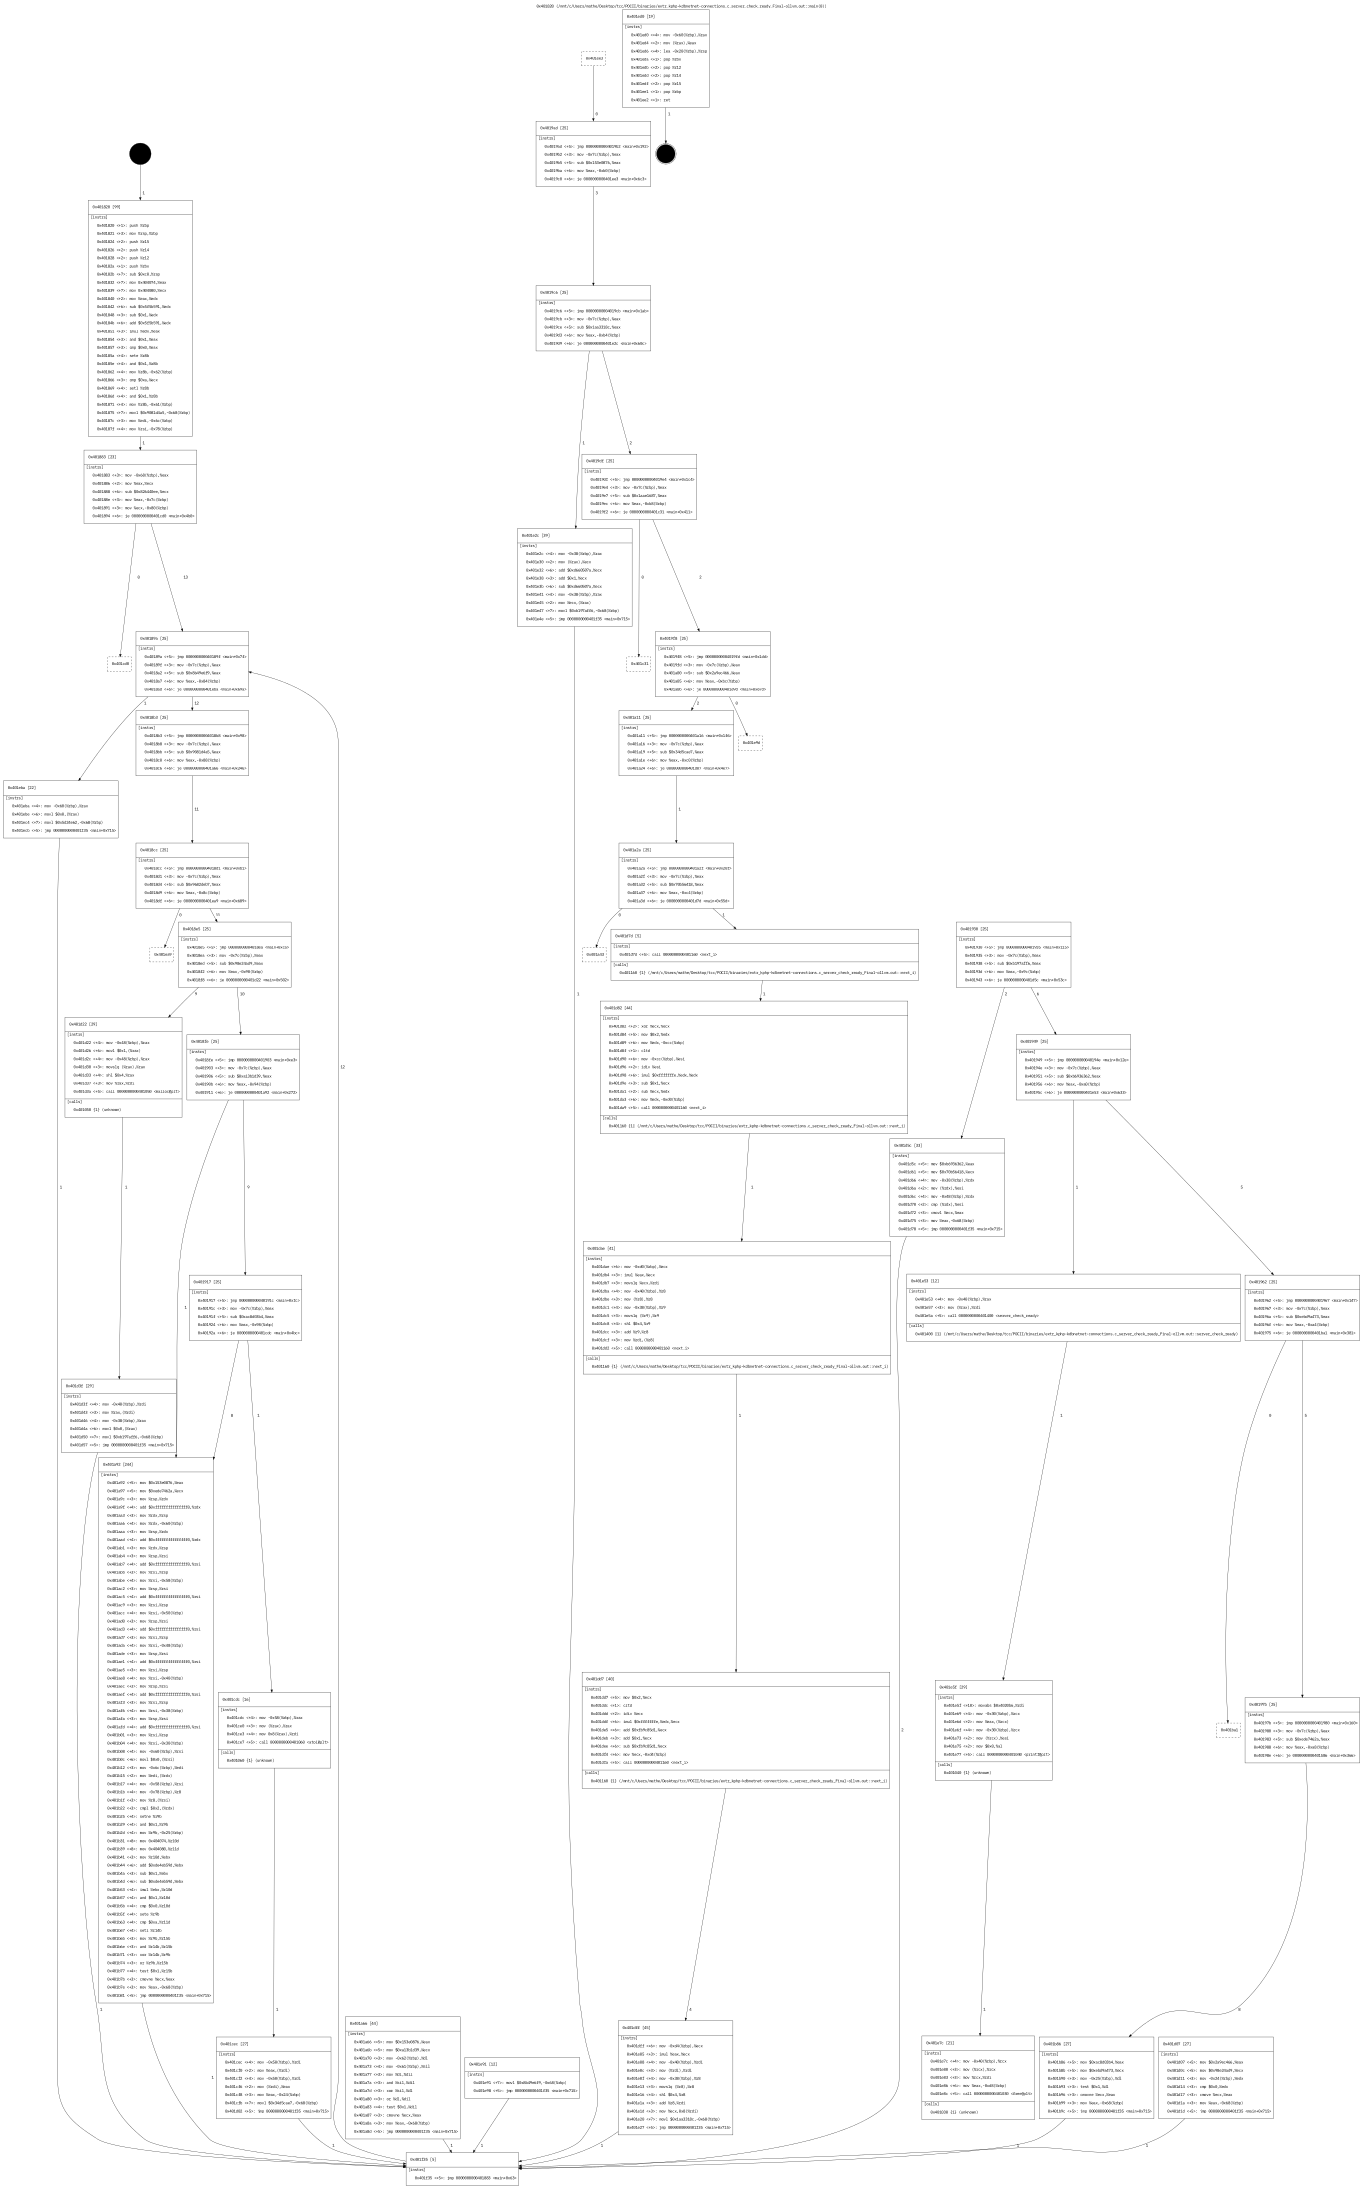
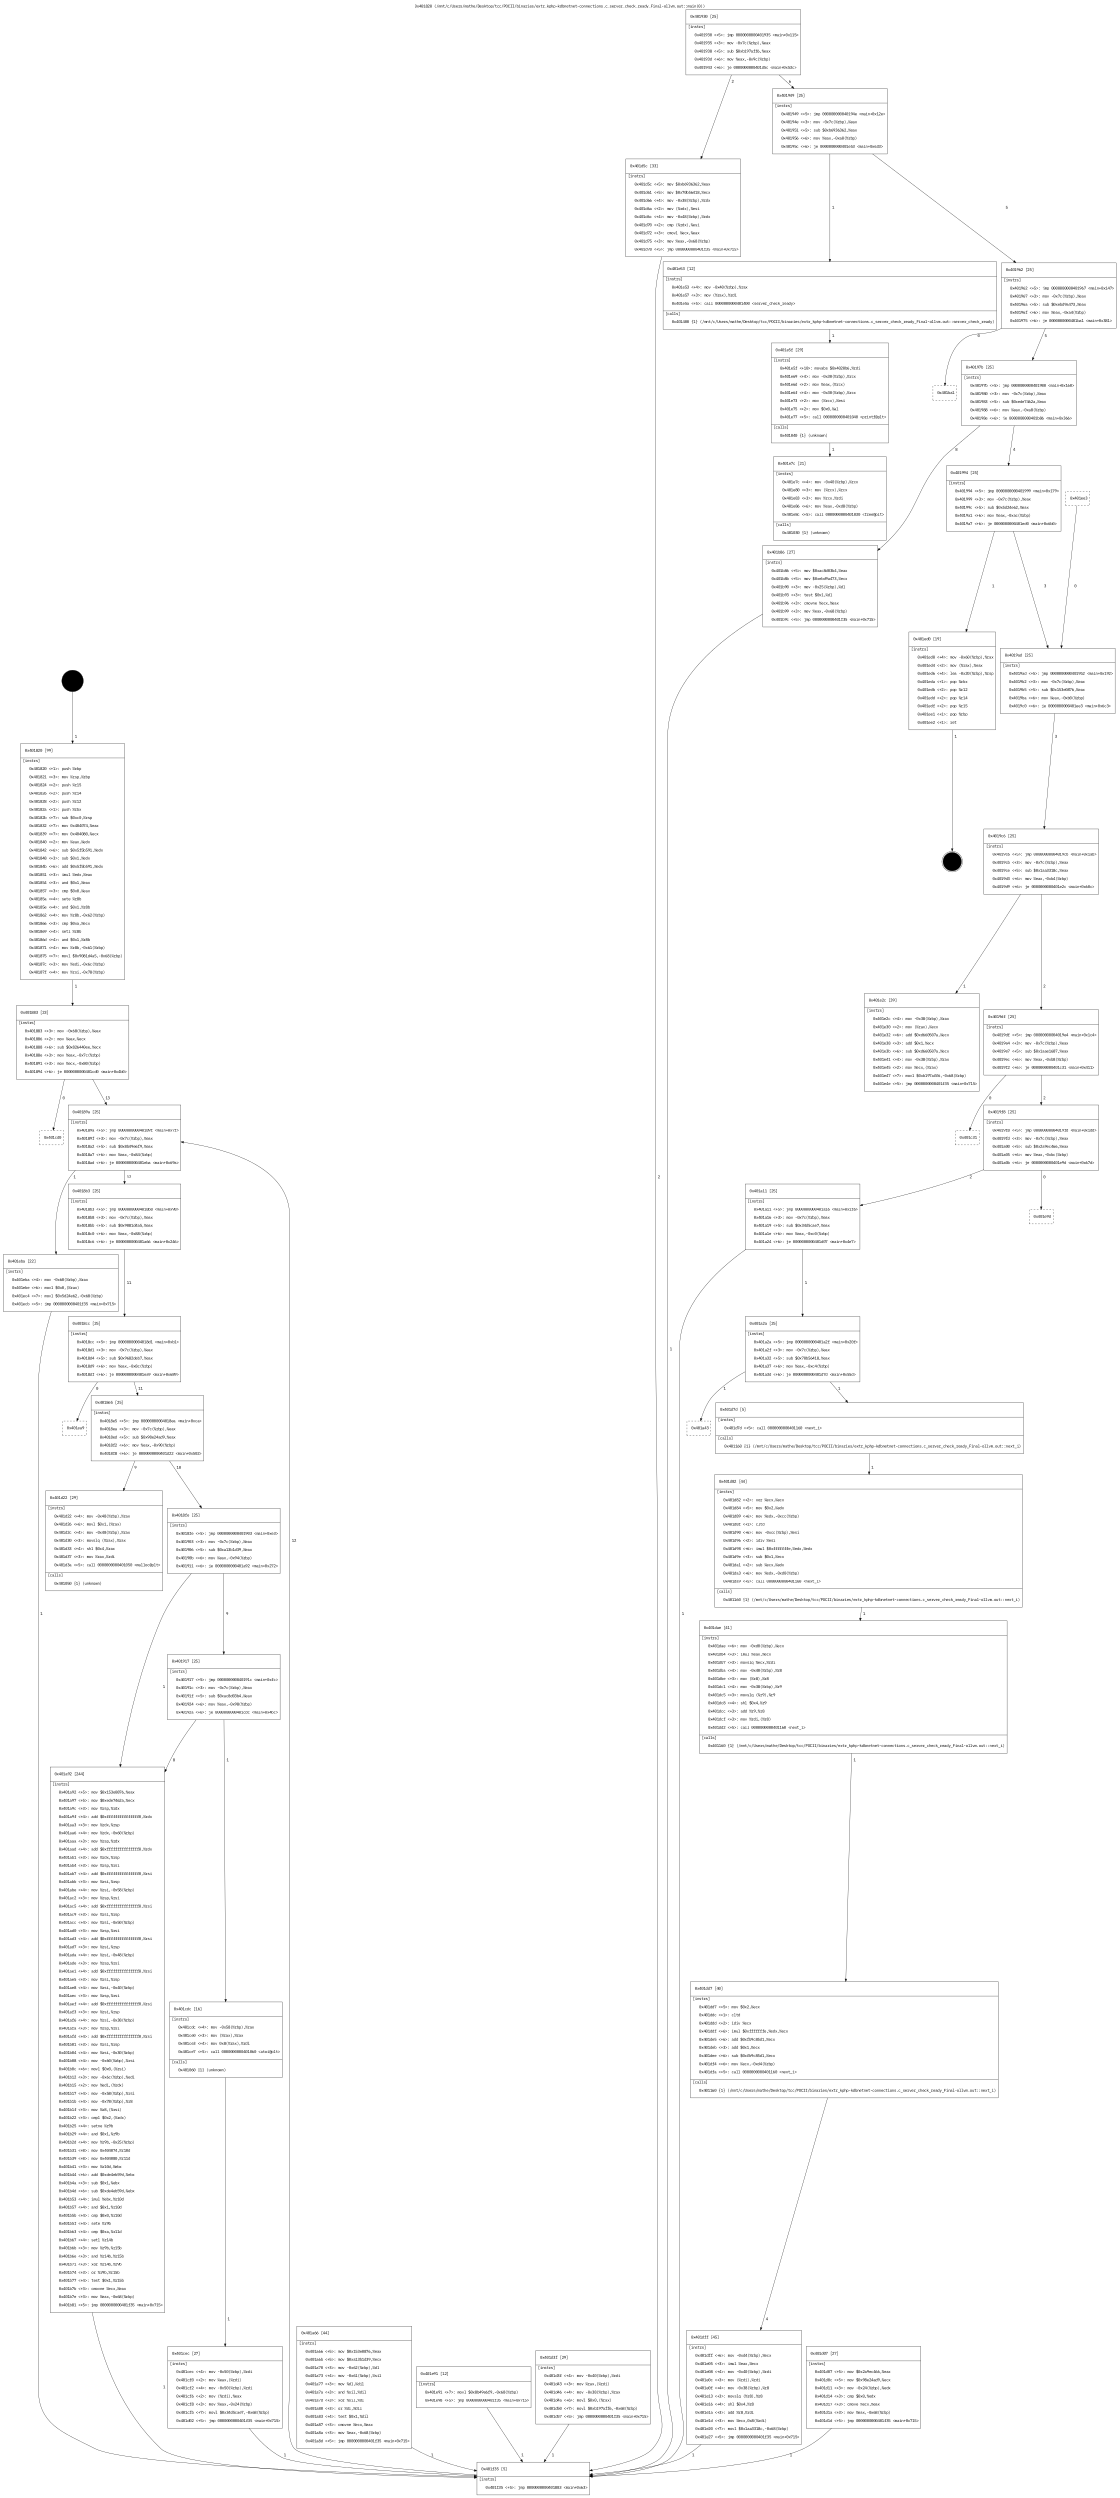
node "0x401994 [25]": added
edge "0x401a2a [25]" -> "0x401a43": label " 0" -> " 1"
edge "0x401d22 [29]" -> "0x401d3f [29]": removed, label "1"
edge "0x401e2c [39]" -> "0x401f35 [5]": now "0x401a11 [25]" -> "0x401f35 [5]"
